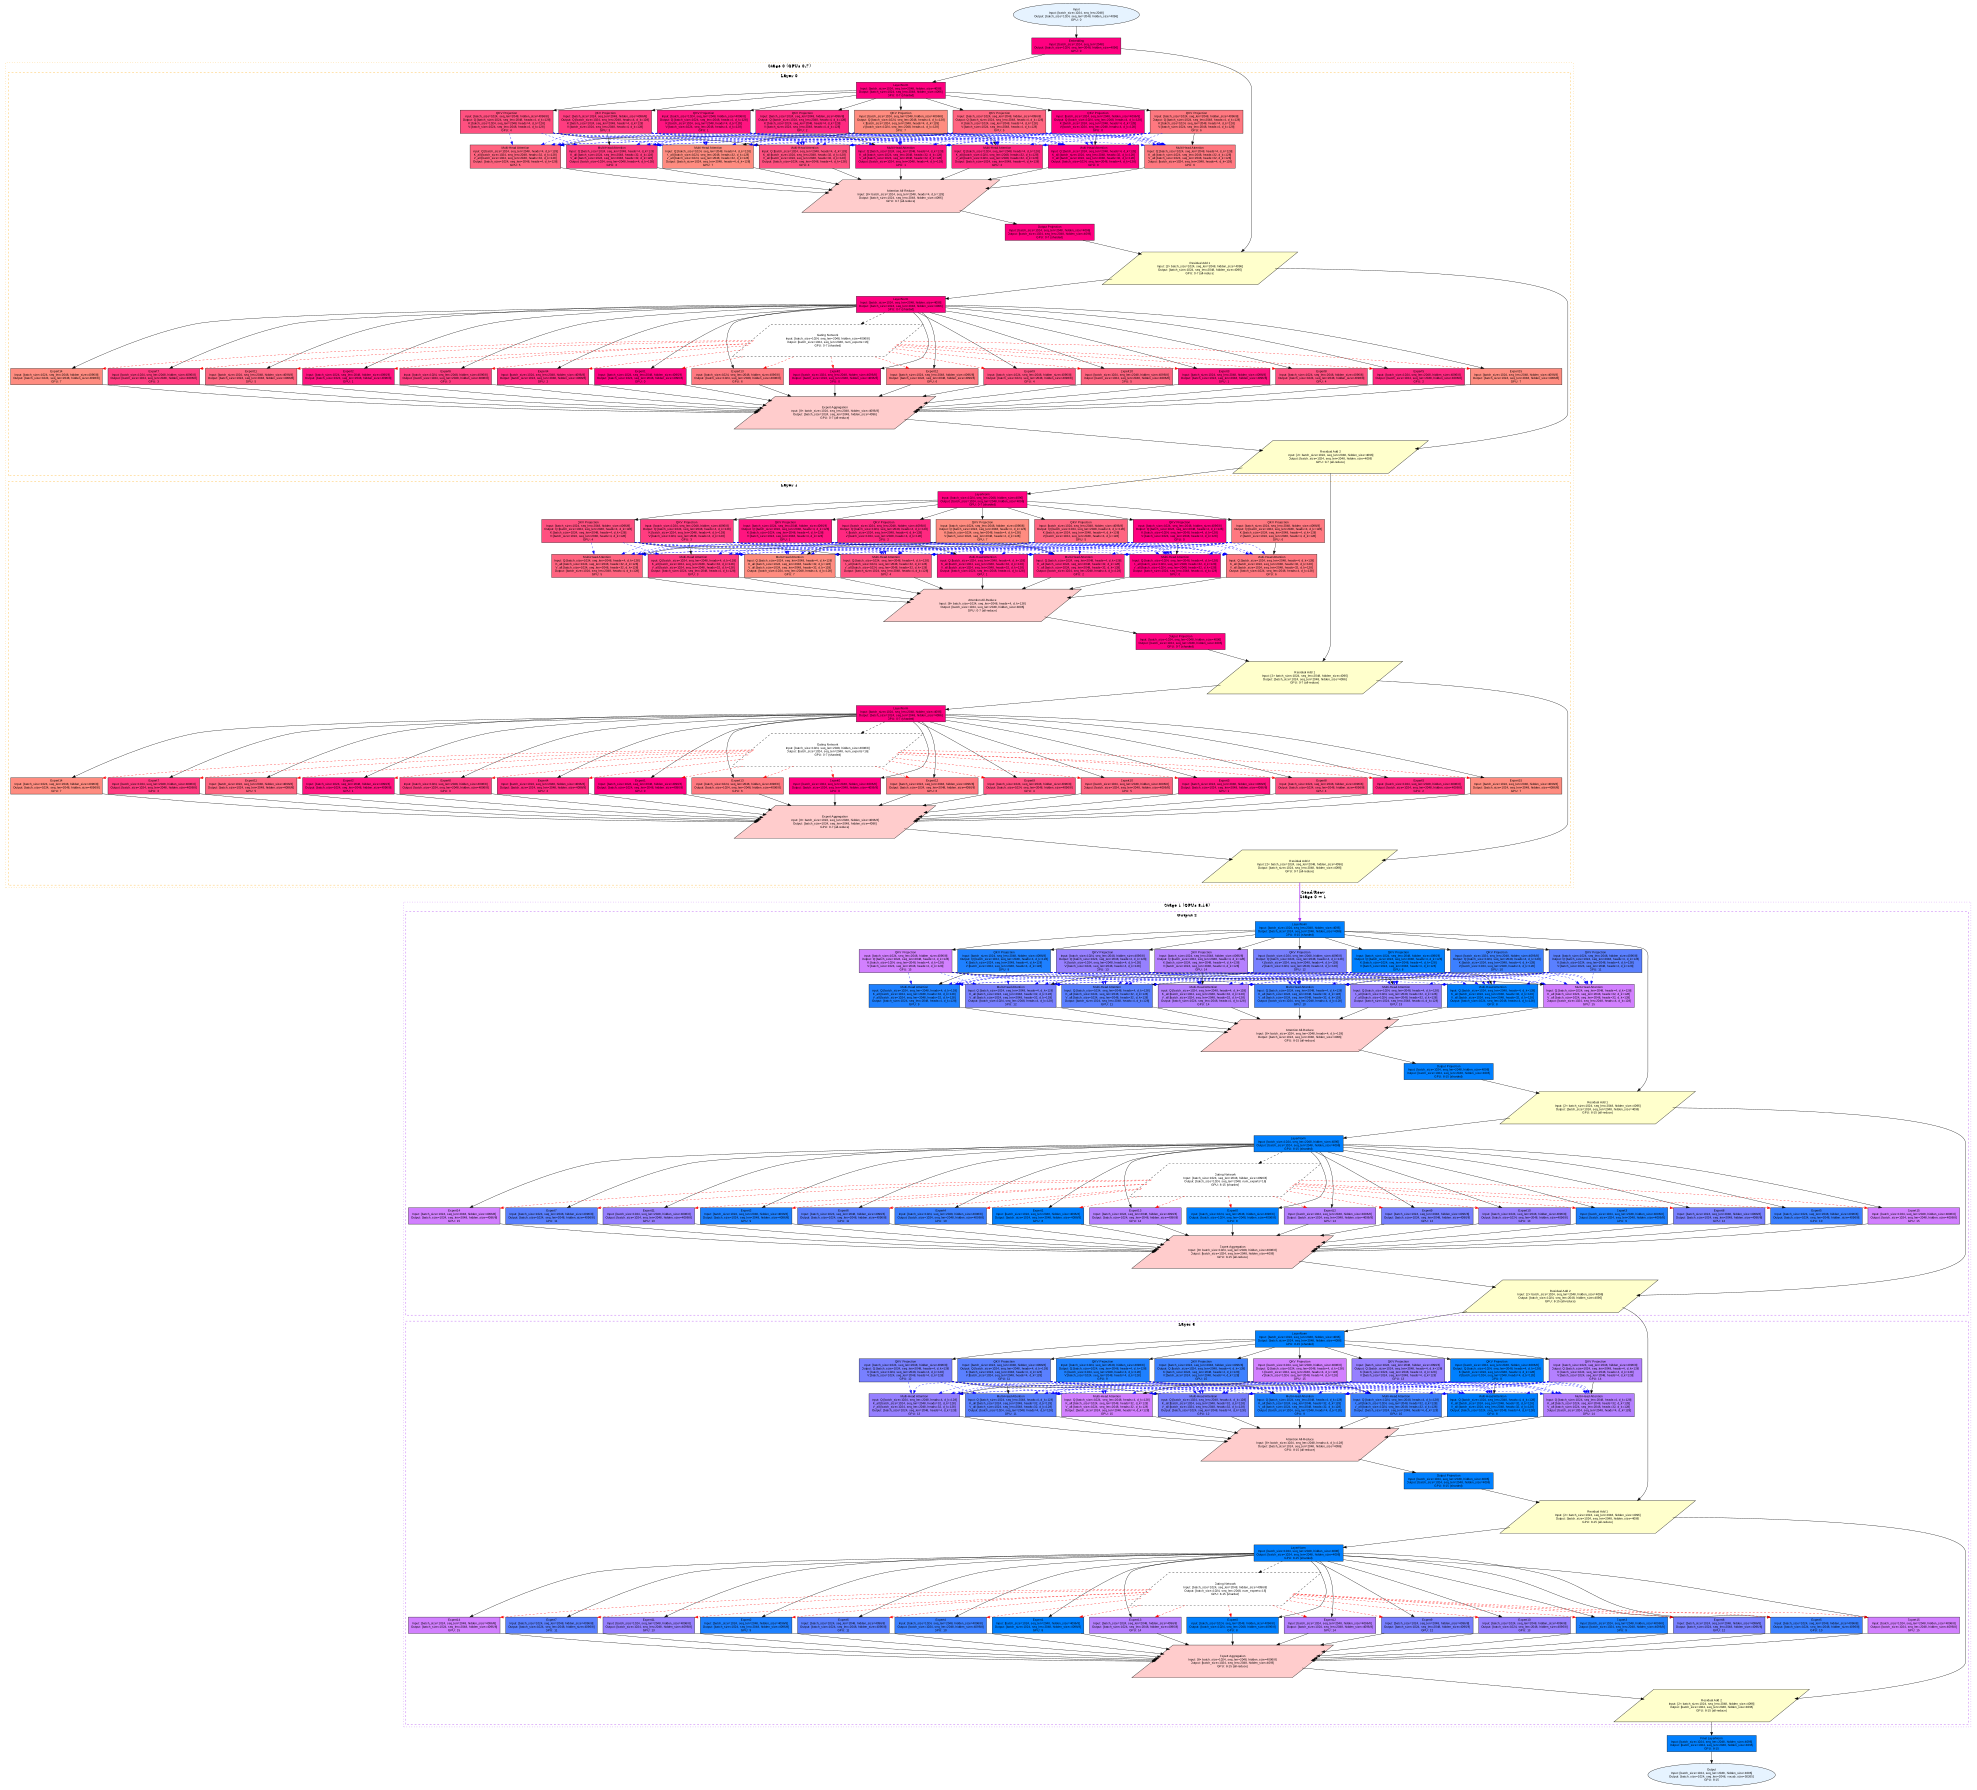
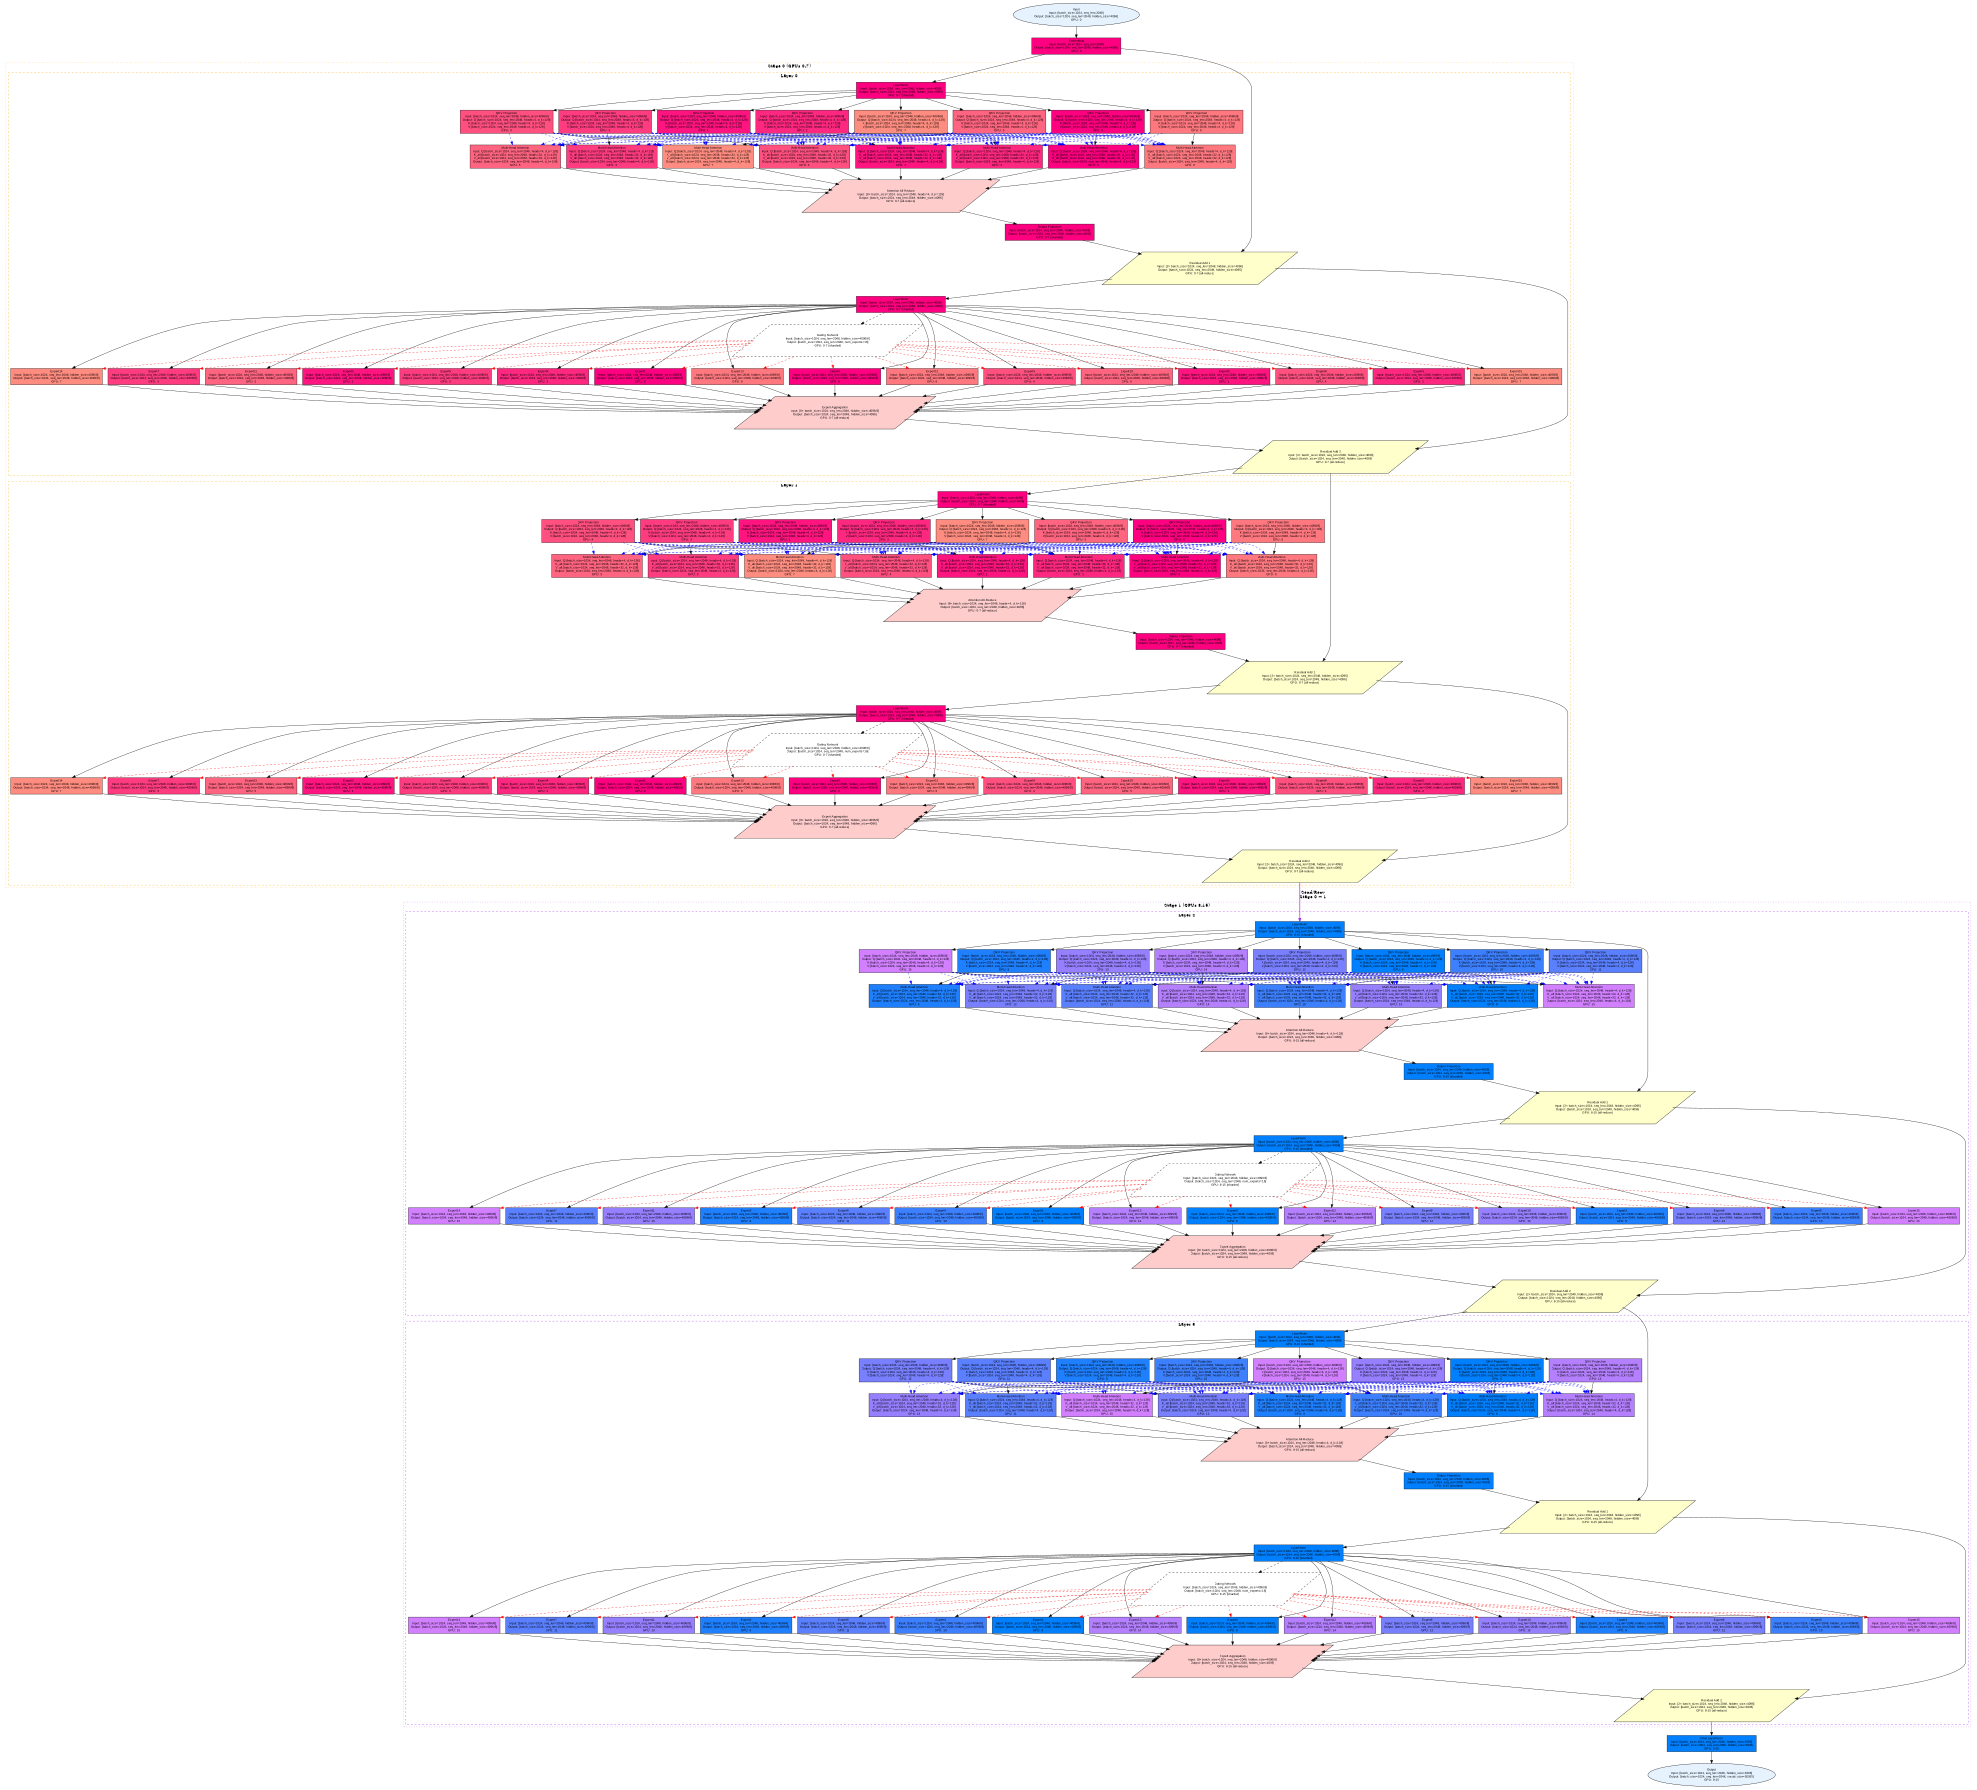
cluster "Output 2": label "Output 2" -> "Layer 2"
